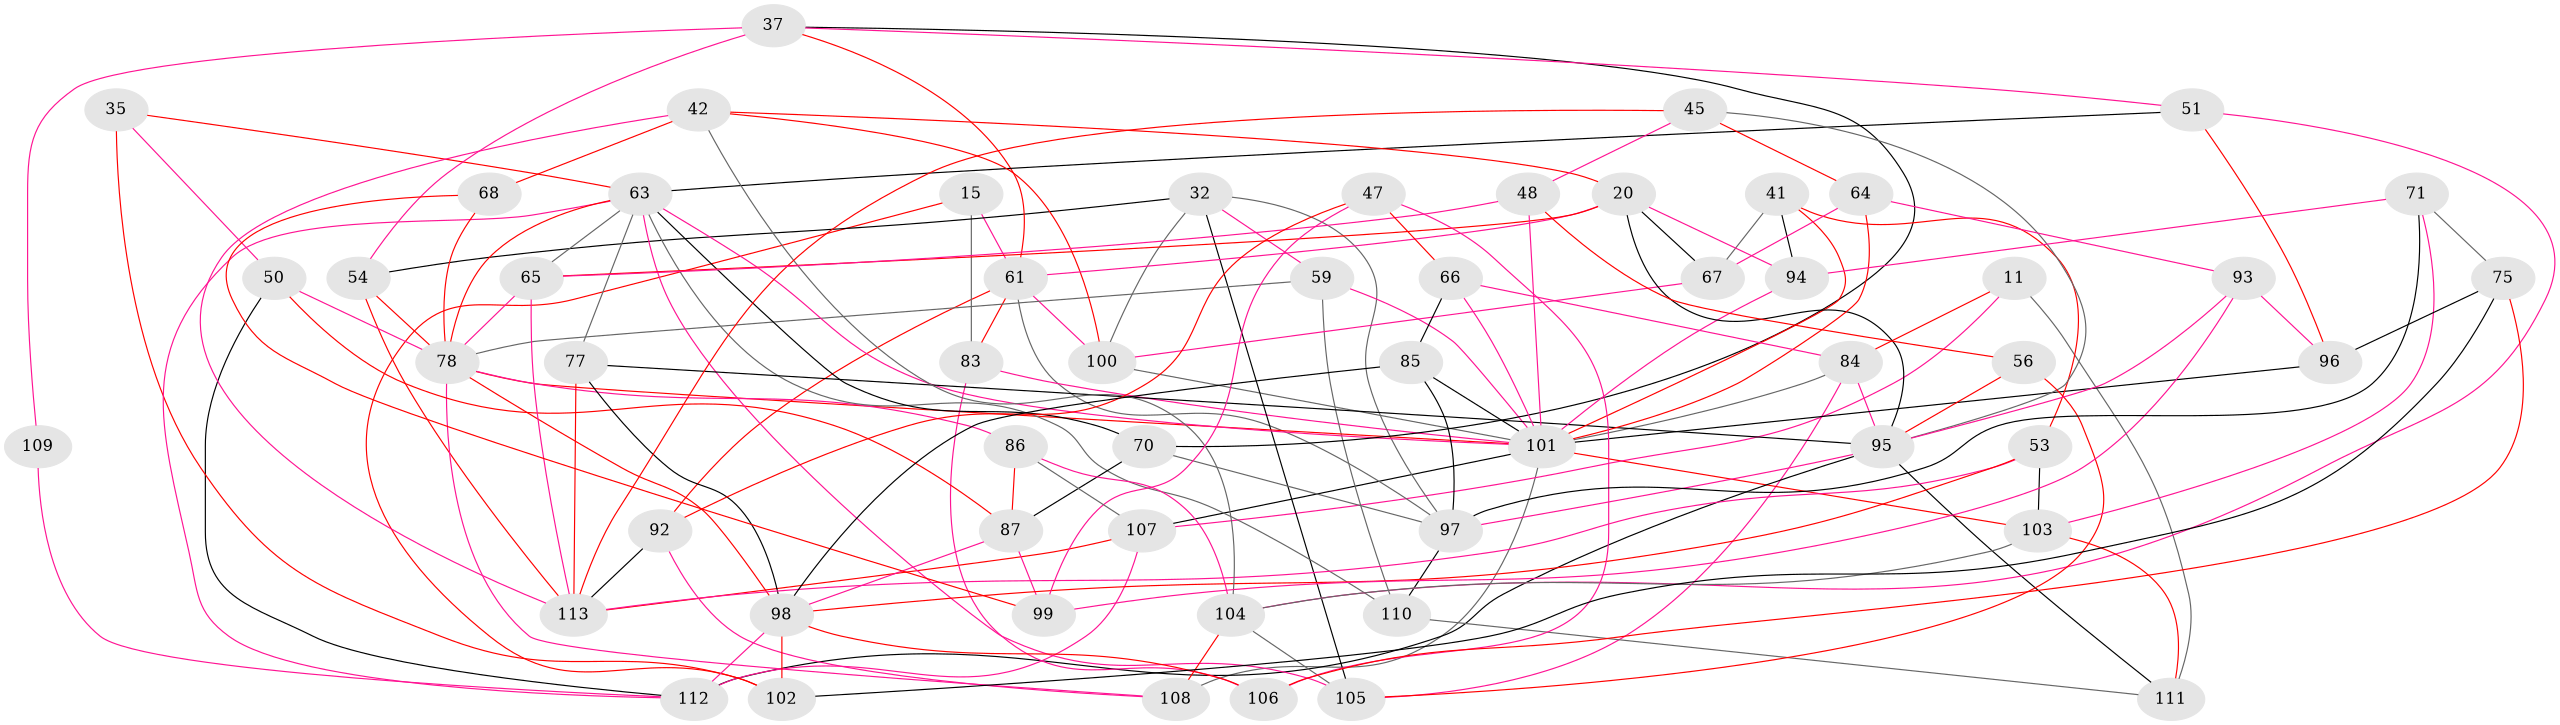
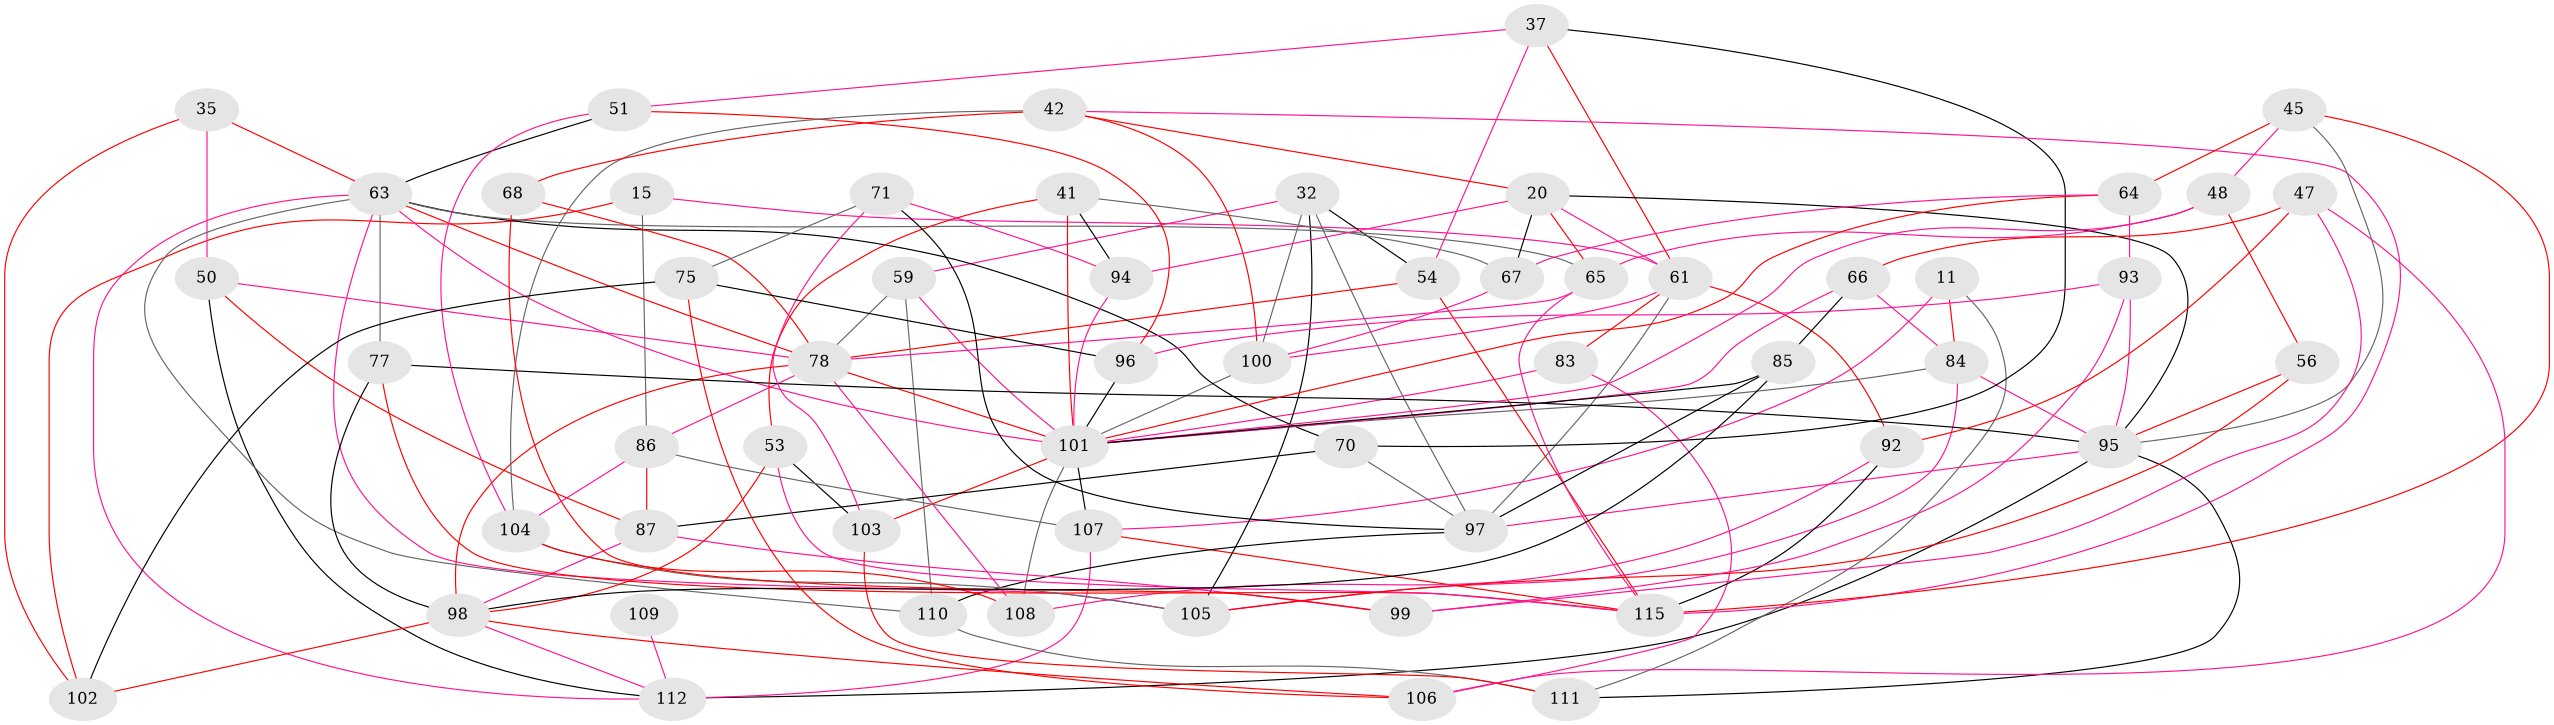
edge "37" -- "109": removed
edge "15" -- "83": now "15" -- "86"
edge "103" -- "104": removed
node "113": label "113" -> "115"
